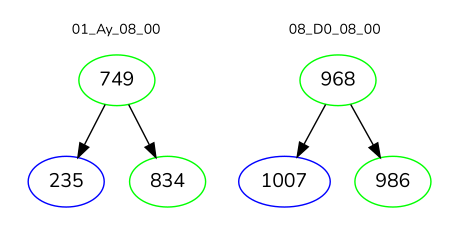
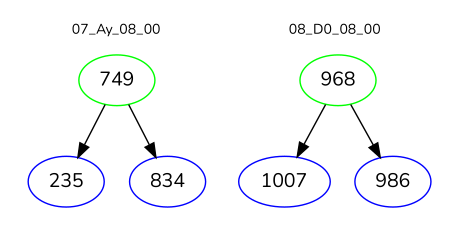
cluster "01_Ay_08_00": label "01_Ay_08_00" -> "07_Ay_08_00"
node "834": color green -> blue
node "986": color green -> blue
